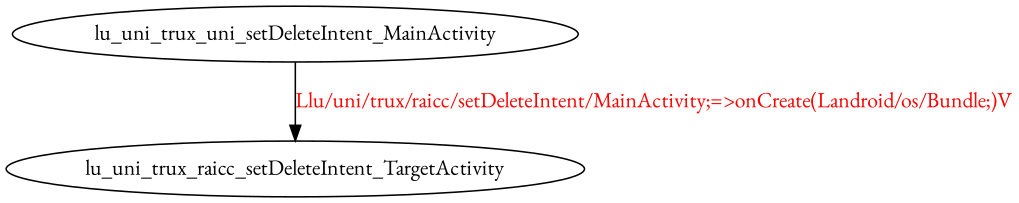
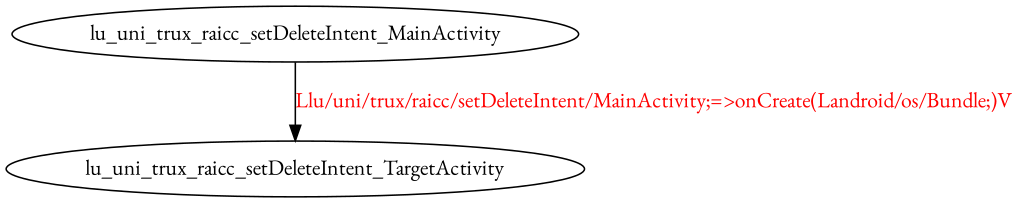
node "lu_uni_trux_uni_setDeleteIntent_MainActivity": label "lu_uni_trux_uni_setDeleteIntent_MainActivity" -> "lu_uni_trux_raicc_setDeleteIntent_MainActivity"
